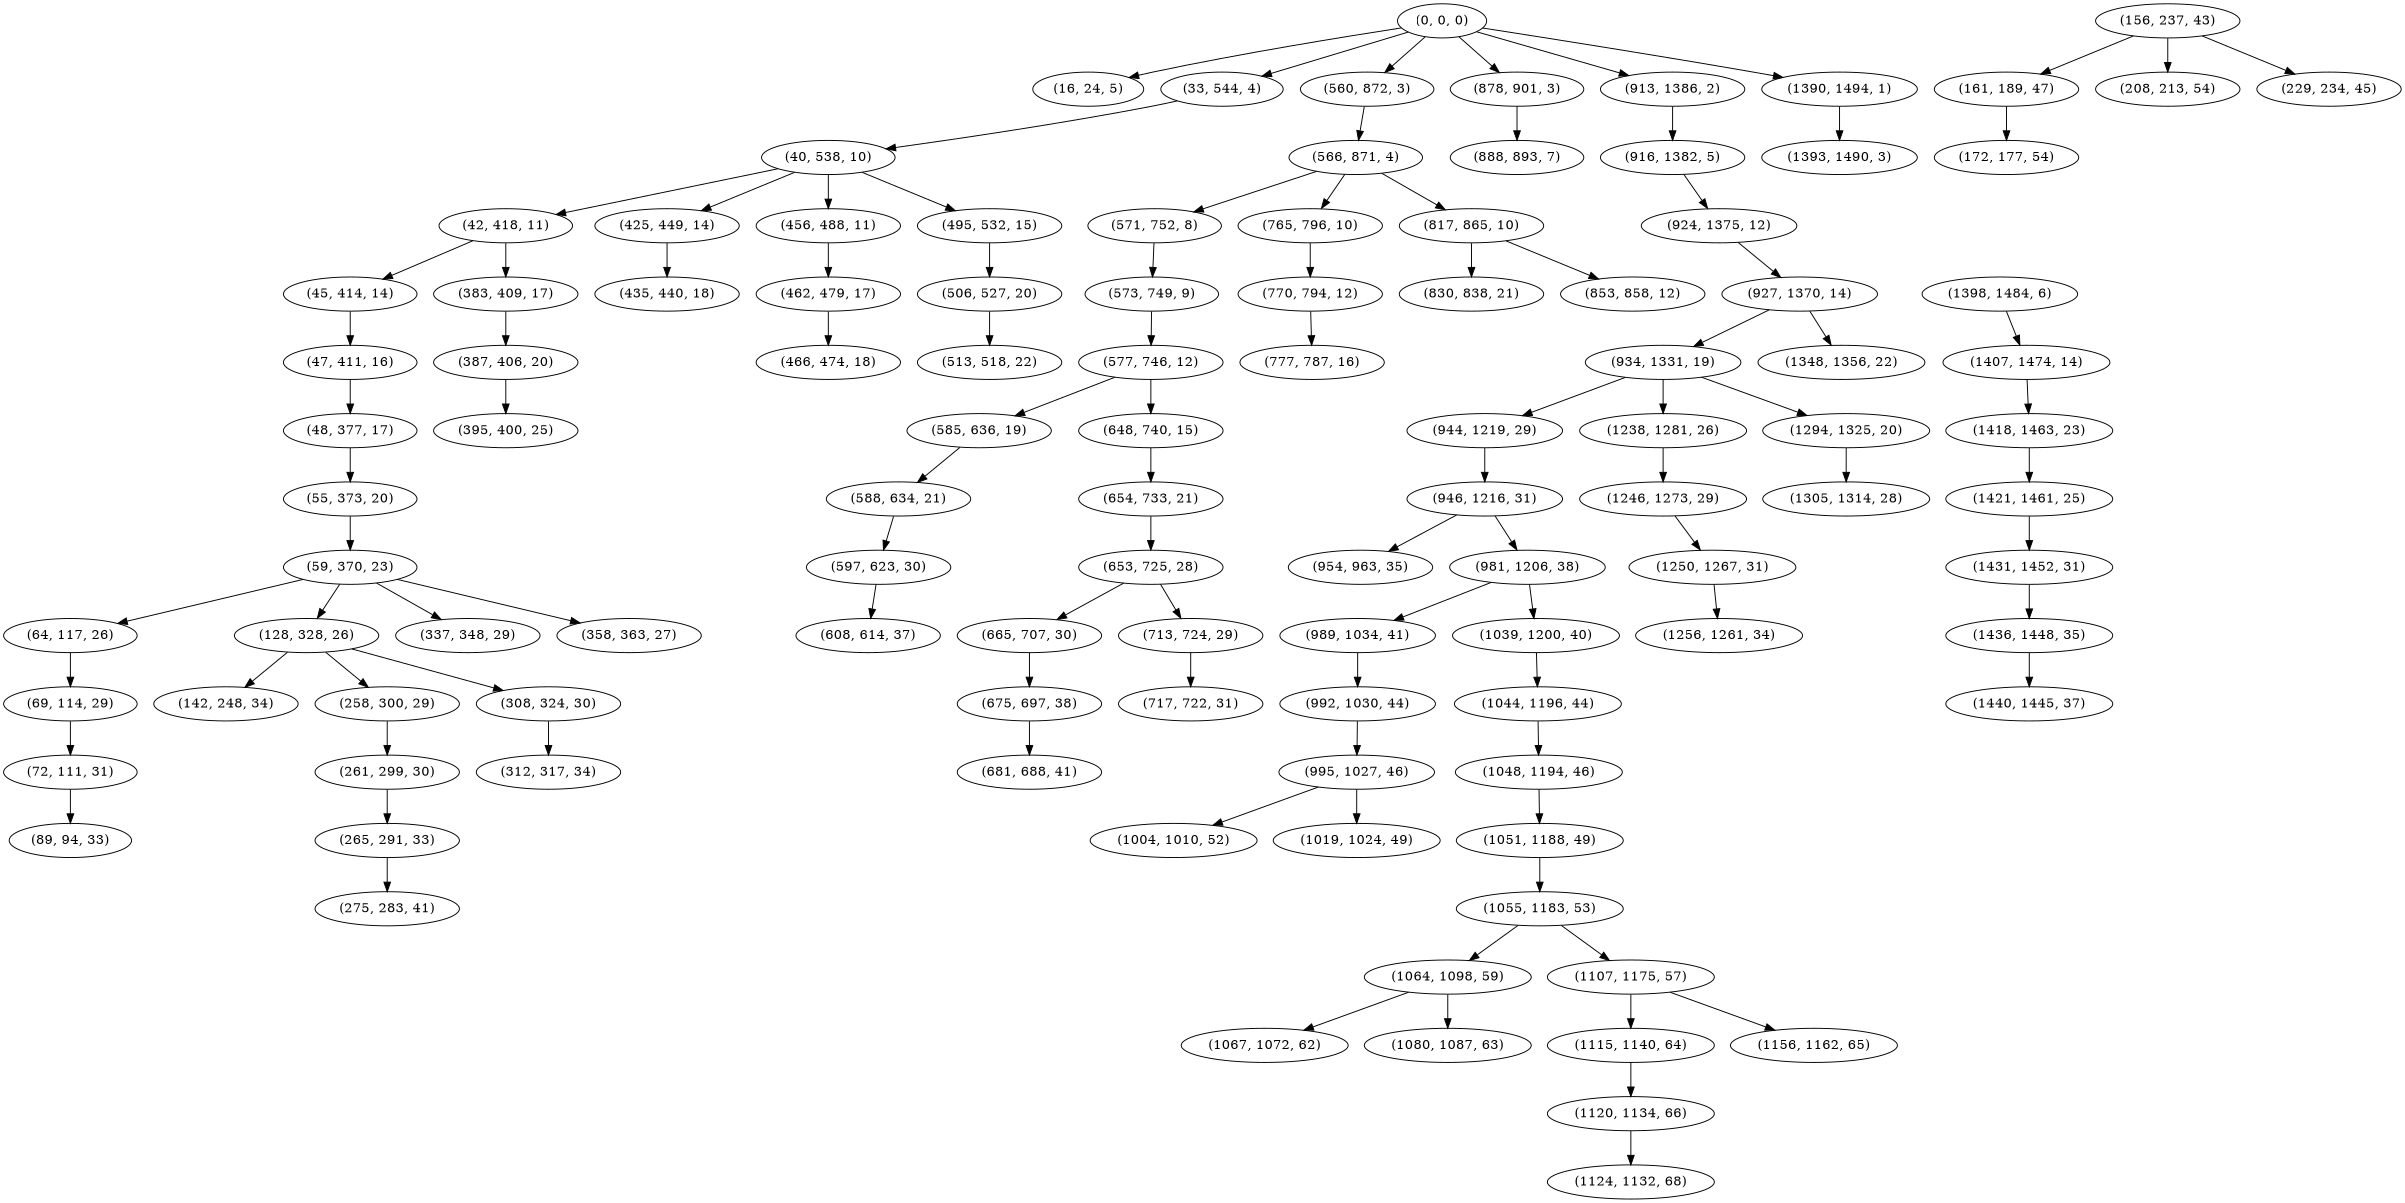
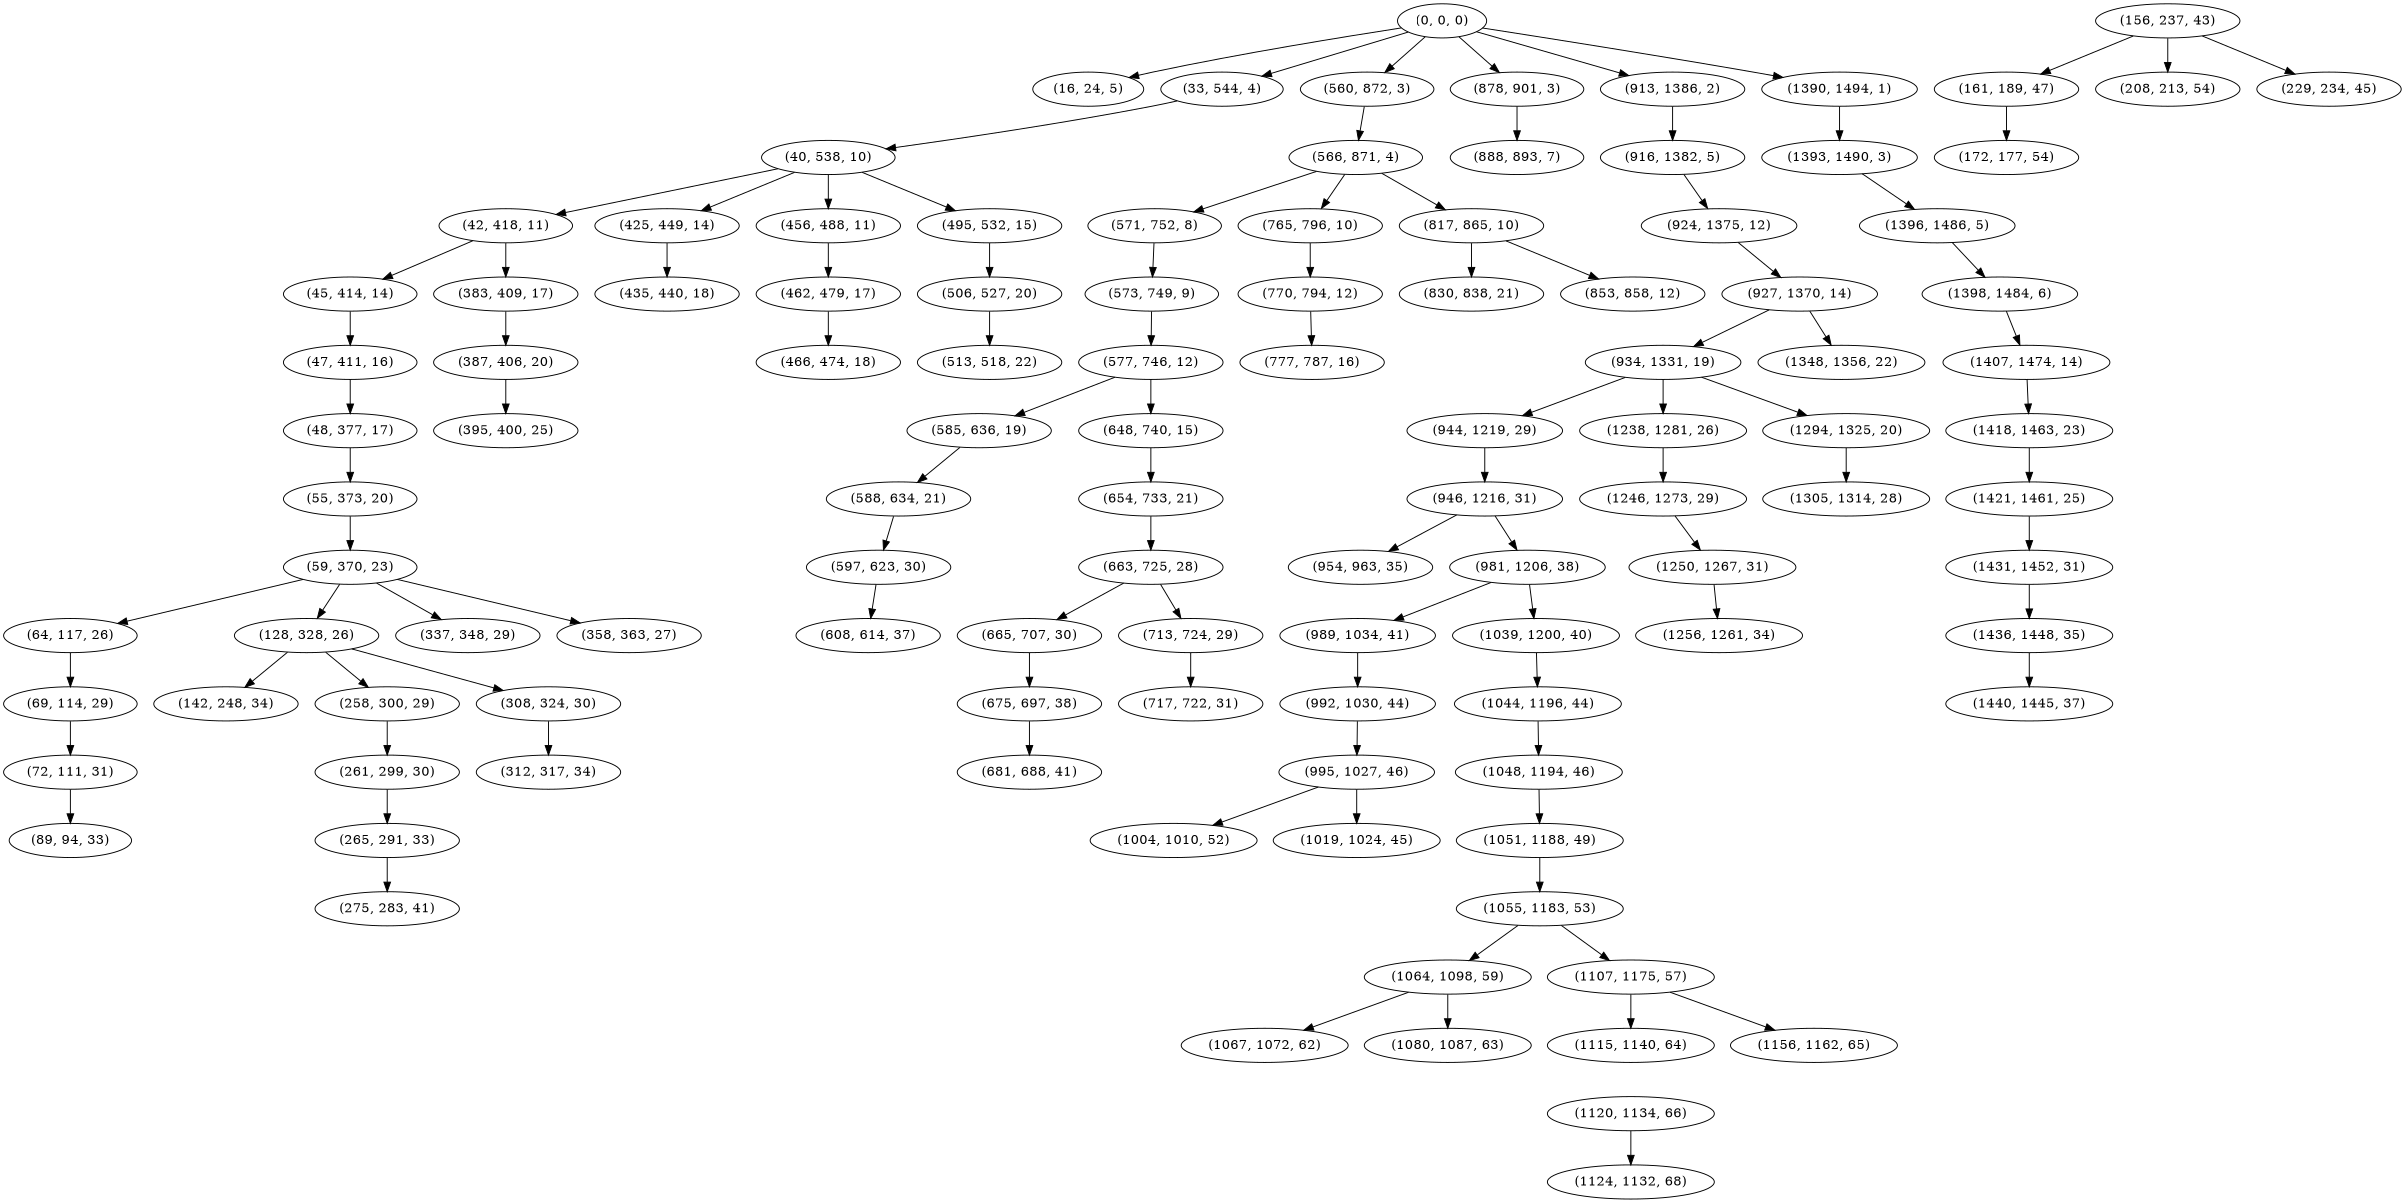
node "(1396, 1486, 5)": added
node "(653, 725, 28)": label "(653, 725, 28)" -> "(663, 725, 28)"
node "(1019, 1024, 49)": label "(1019, 1024, 49)" -> "(1019, 1024, 45)"
edge "(1115, 1140, 64)" -> "(1120, 1134, 66)": removed
